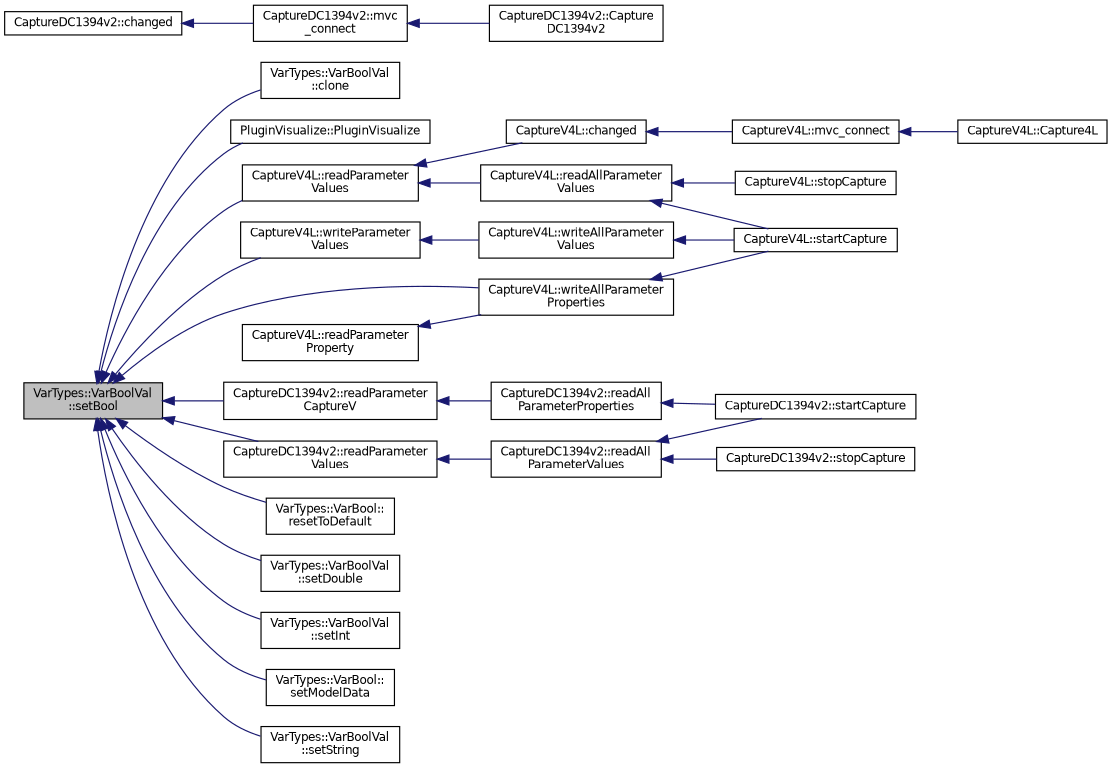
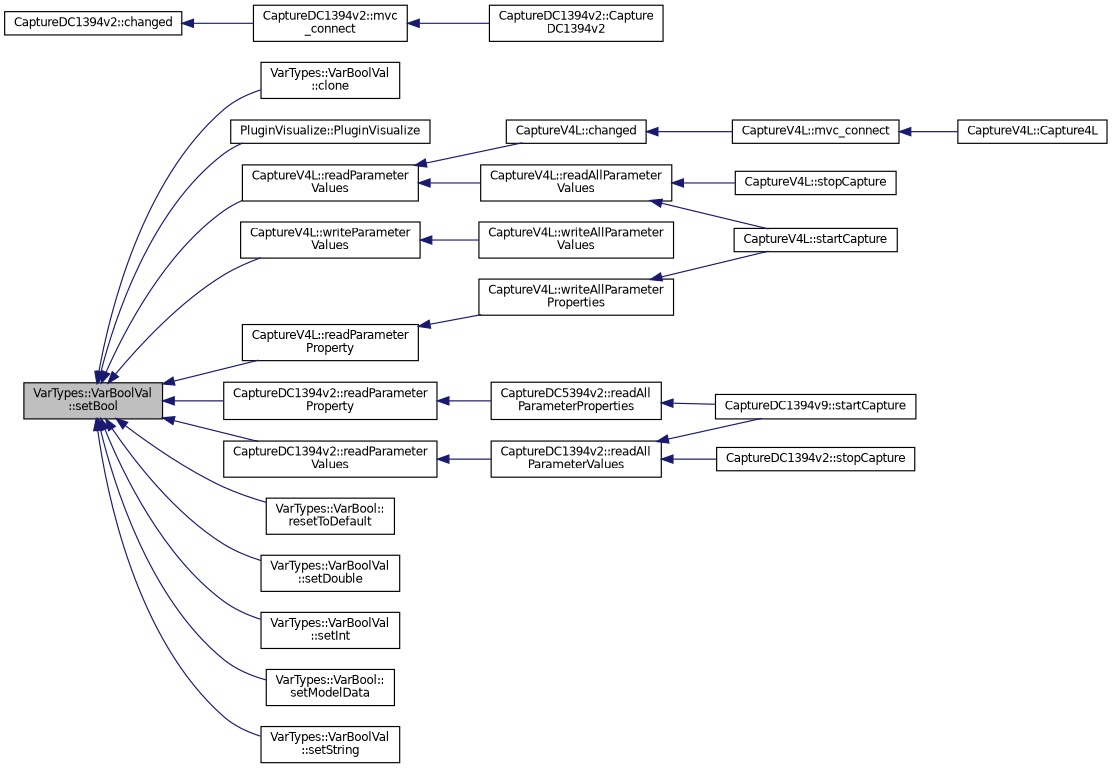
edge "CaptureV4L::startCapture" -> "CaptureV4L::writeAllParameter Values": removed
edge "CaptureV4L::writeAllParameter Properties" -> "VarTypes::VarBoolVal ::setBool": now "CaptureV4L::readParameter Property" -> "VarTypes::VarBoolVal ::setBool"
node "CaptureDC1394v2::readParameter CaptureV": label "CaptureDC1394v2::readParameter CaptureV" -> "CaptureDC1394v2::readParameter Property"
node "CaptureDC1394v2::readAll ParameterProperties": label "CaptureDC1394v2::readAll ParameterProperties" -> "CaptureDC5394v2::readAll ParameterProperties"
node "CaptureDC1394v2::startCapture": label "CaptureDC1394v2::startCapture" -> "CaptureDC1394v9::startCapture"
